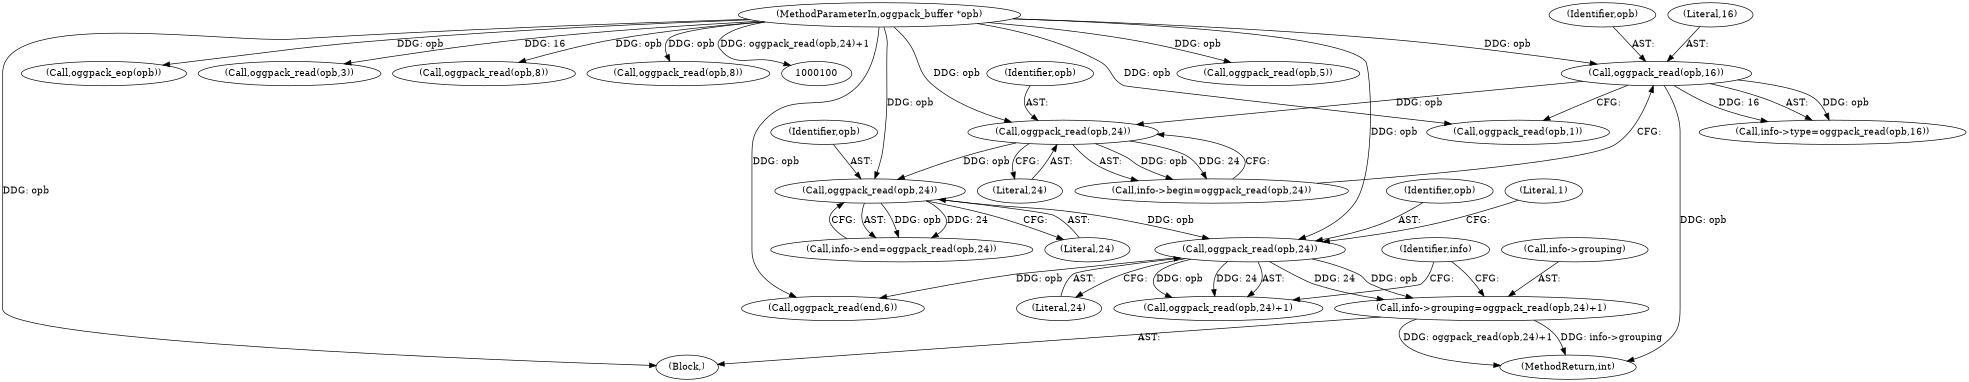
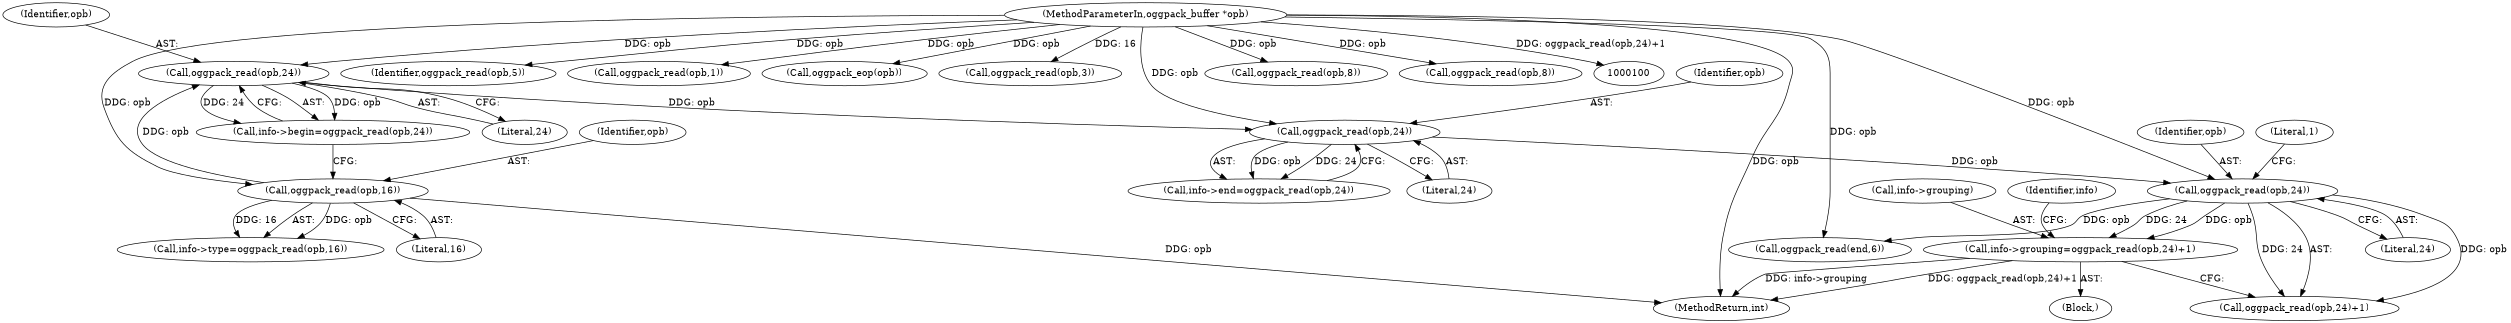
node "(Call,oggpack_read(opb,5))": label "(Call,oggpack_read(opb,5))" -> "(Identifier,oggpack_read(opb,5))"
edge "(Call,oggpack_read(opb,16))" -> "(Call,oggpack_read(opb,1))": now "(Call,oggpack_read(opb,16))" -> "(Literal,16)"
edge "(MethodParameterIn,oggpack_buffer *opb)" -> "(Block,)": now "(MethodParameterIn,oggpack_buffer *opb)" -> "(MethodReturn,int)"
edge "(Identifier,info)" -> "(Call,oggpack_read(opb,24)+1)": now "(Call,info->grouping=oggpack_read(opb,24)+1)" -> "(Call,oggpack_read(opb,24)+1)"
